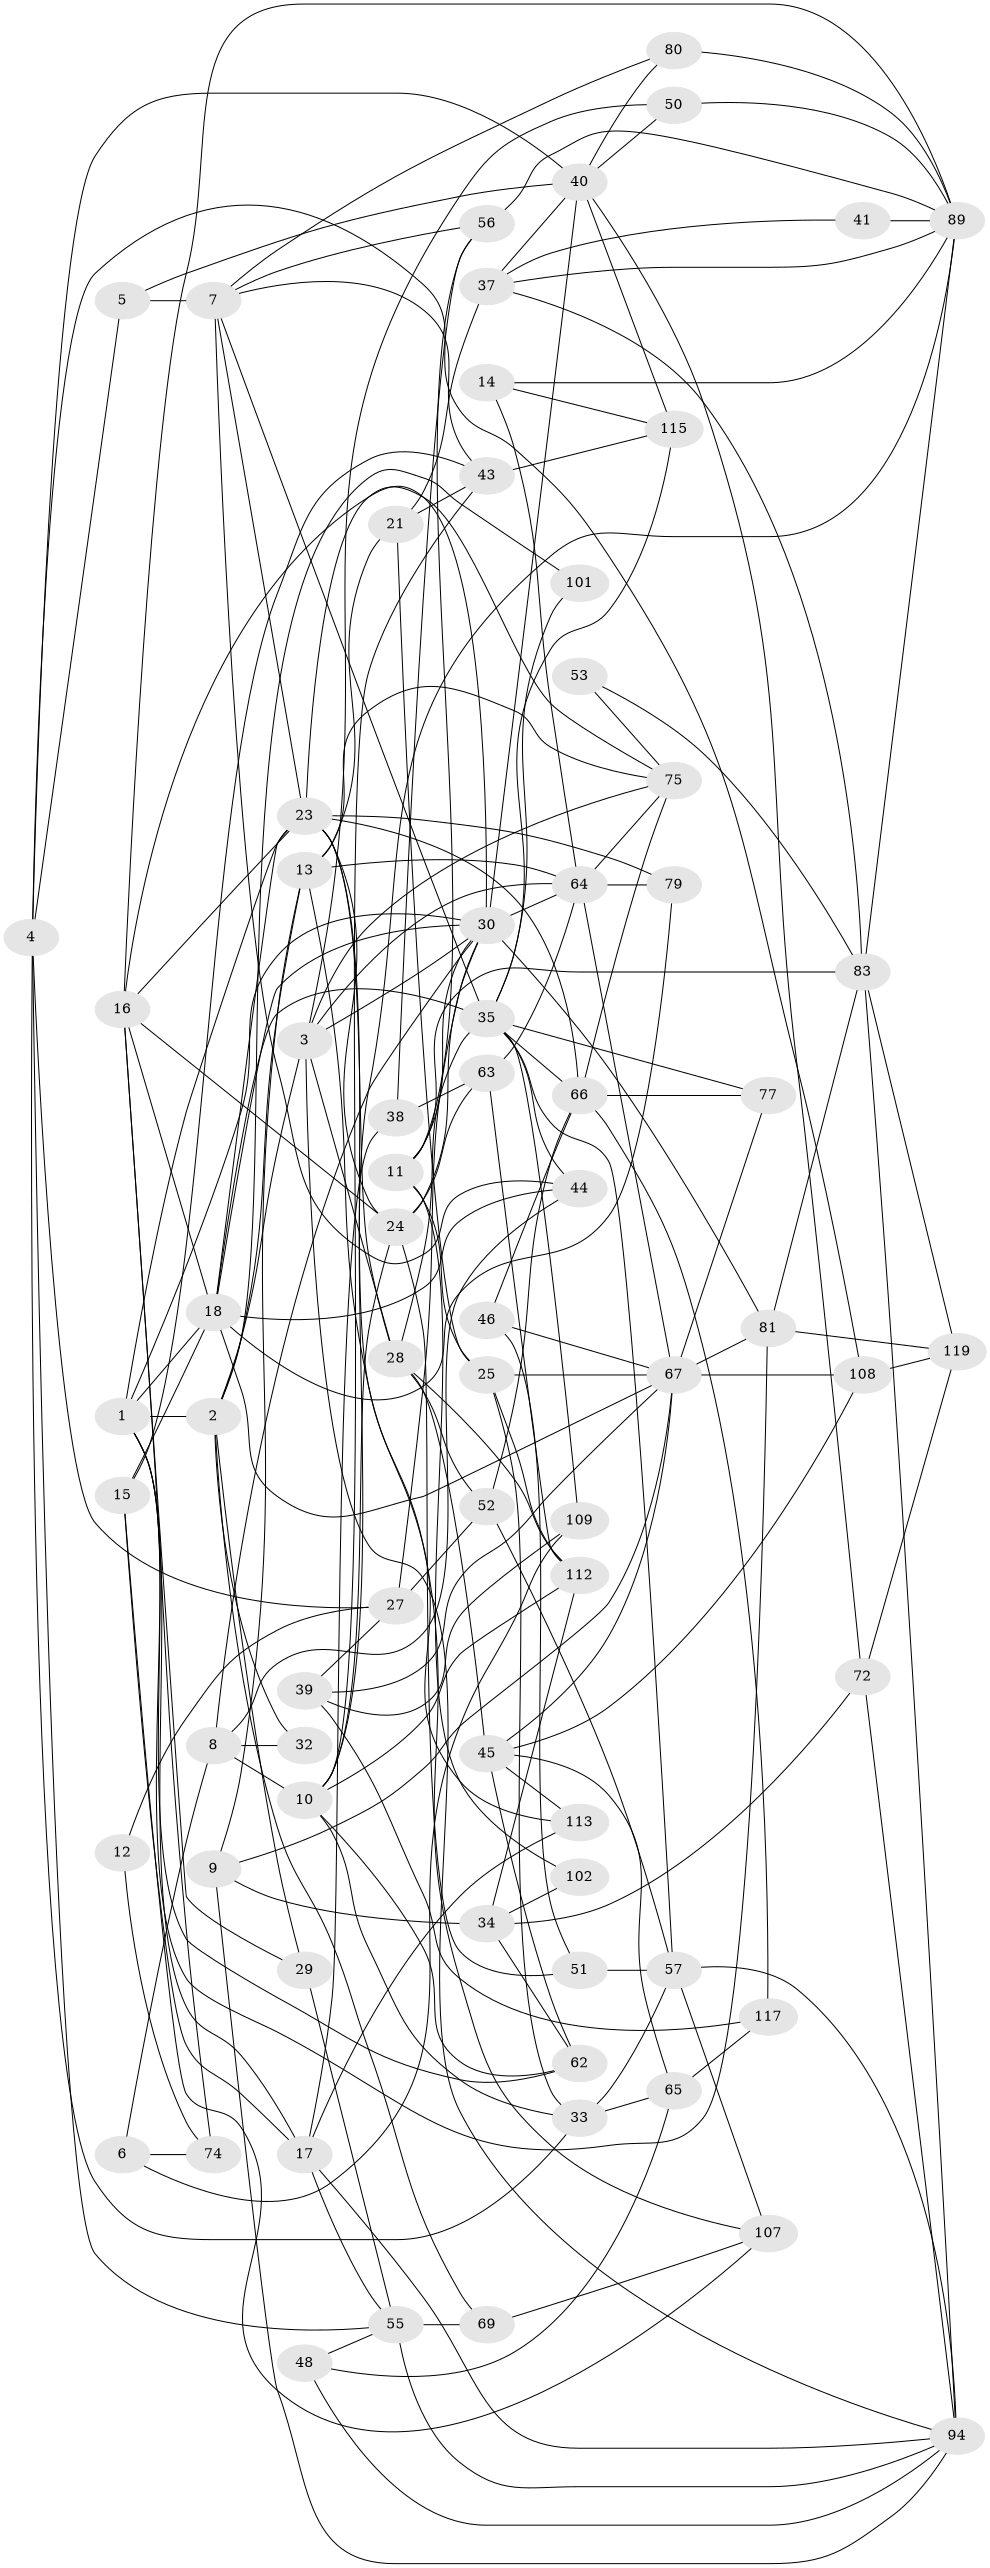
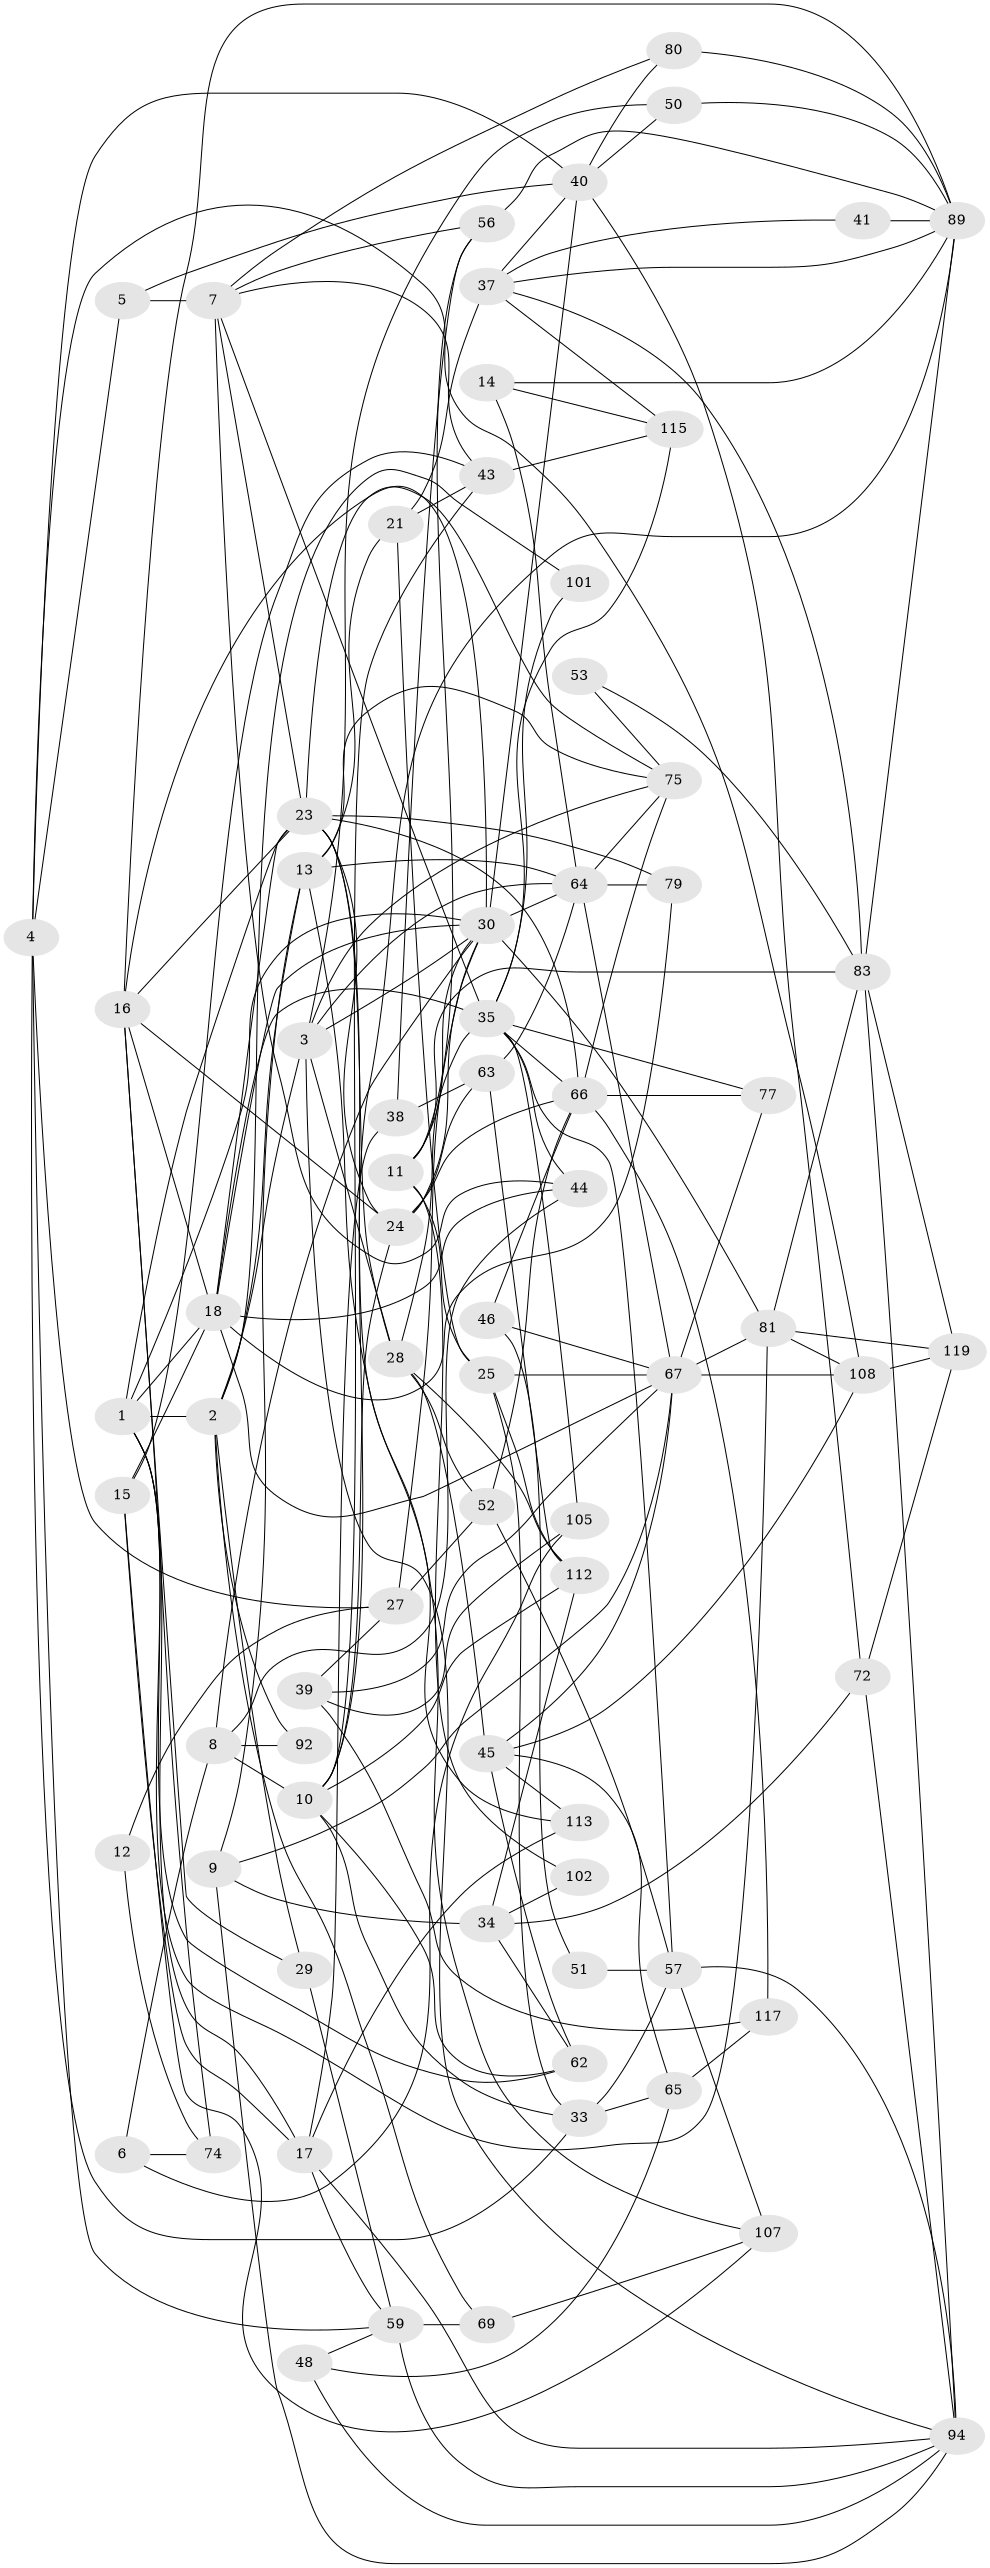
edge "40" -- "115": now "37" -- "115"
edge "81" -- "108": added
node "109": label "109" -> "105"
edge "24" -- "51": now "24" -- "66"
node "32": label "32" -> "92"
node "55": label "55" -> "59"
